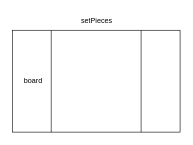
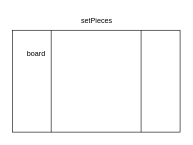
node "board": moved (33, 81) -> (36, 54)
